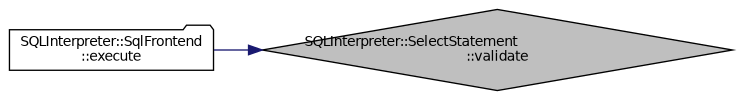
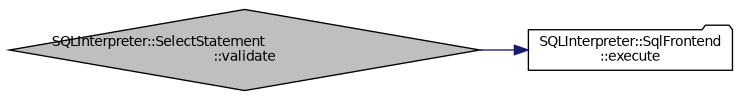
edge "SQLInterpreter::SqlFrontend ::execute" -> "SQLInterpreter::SelectStatement ::validate": reversed
